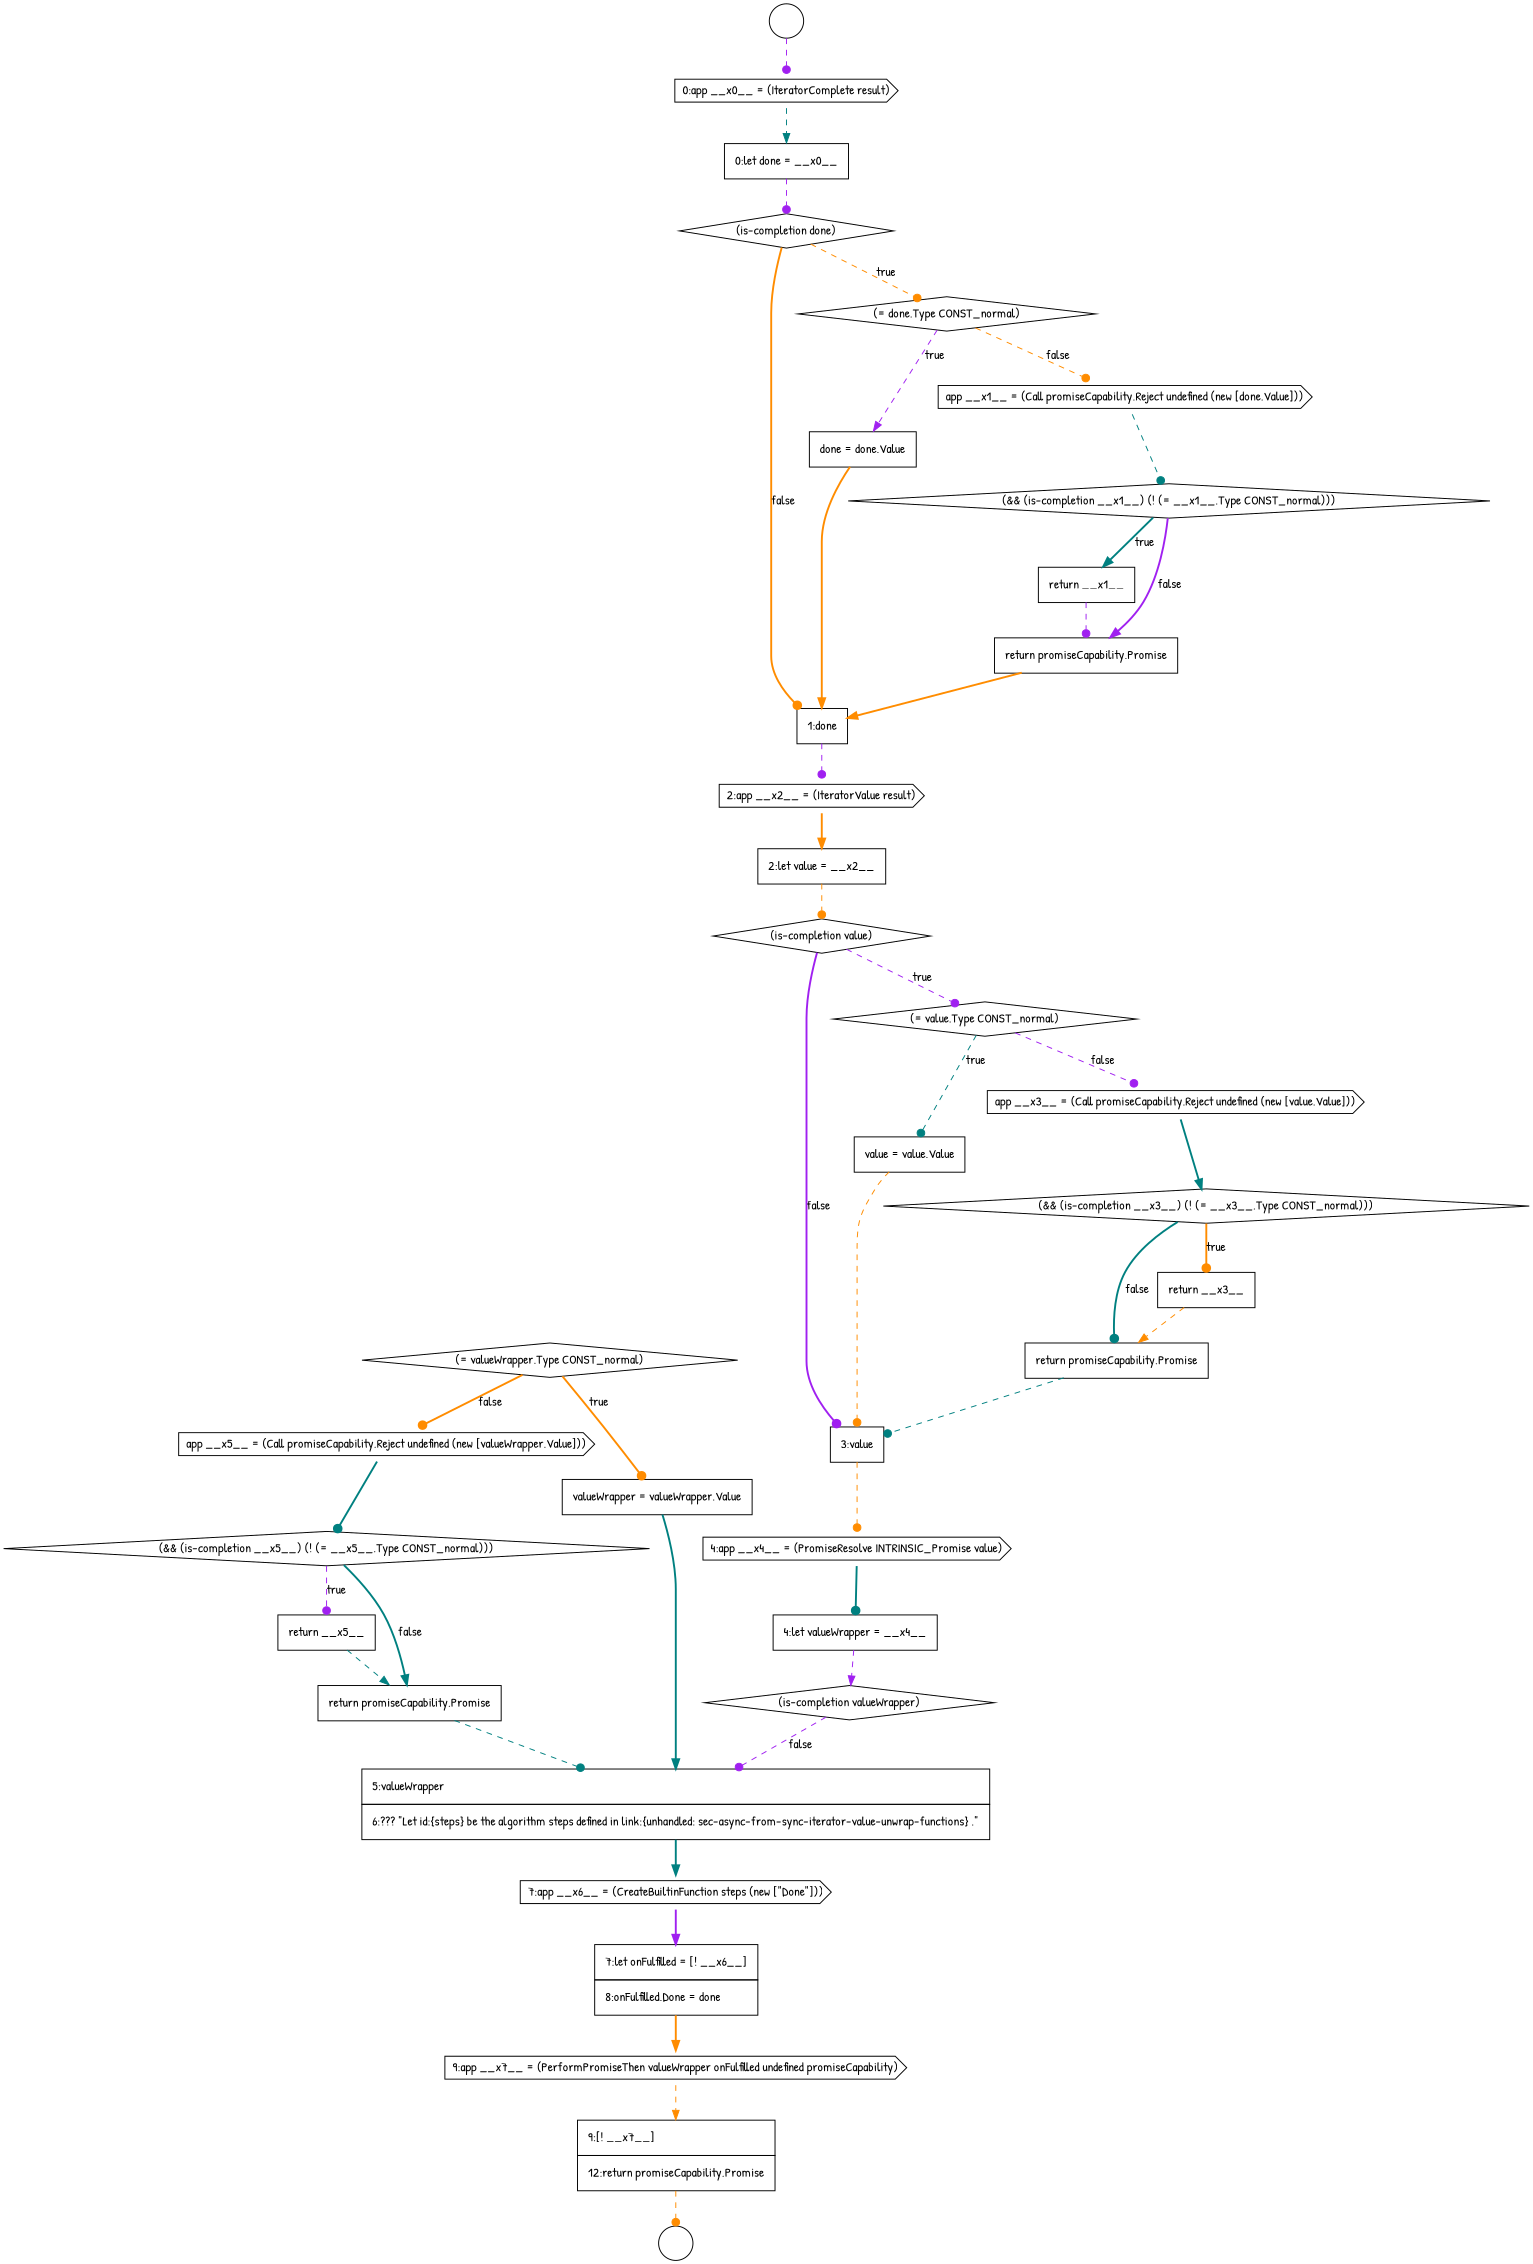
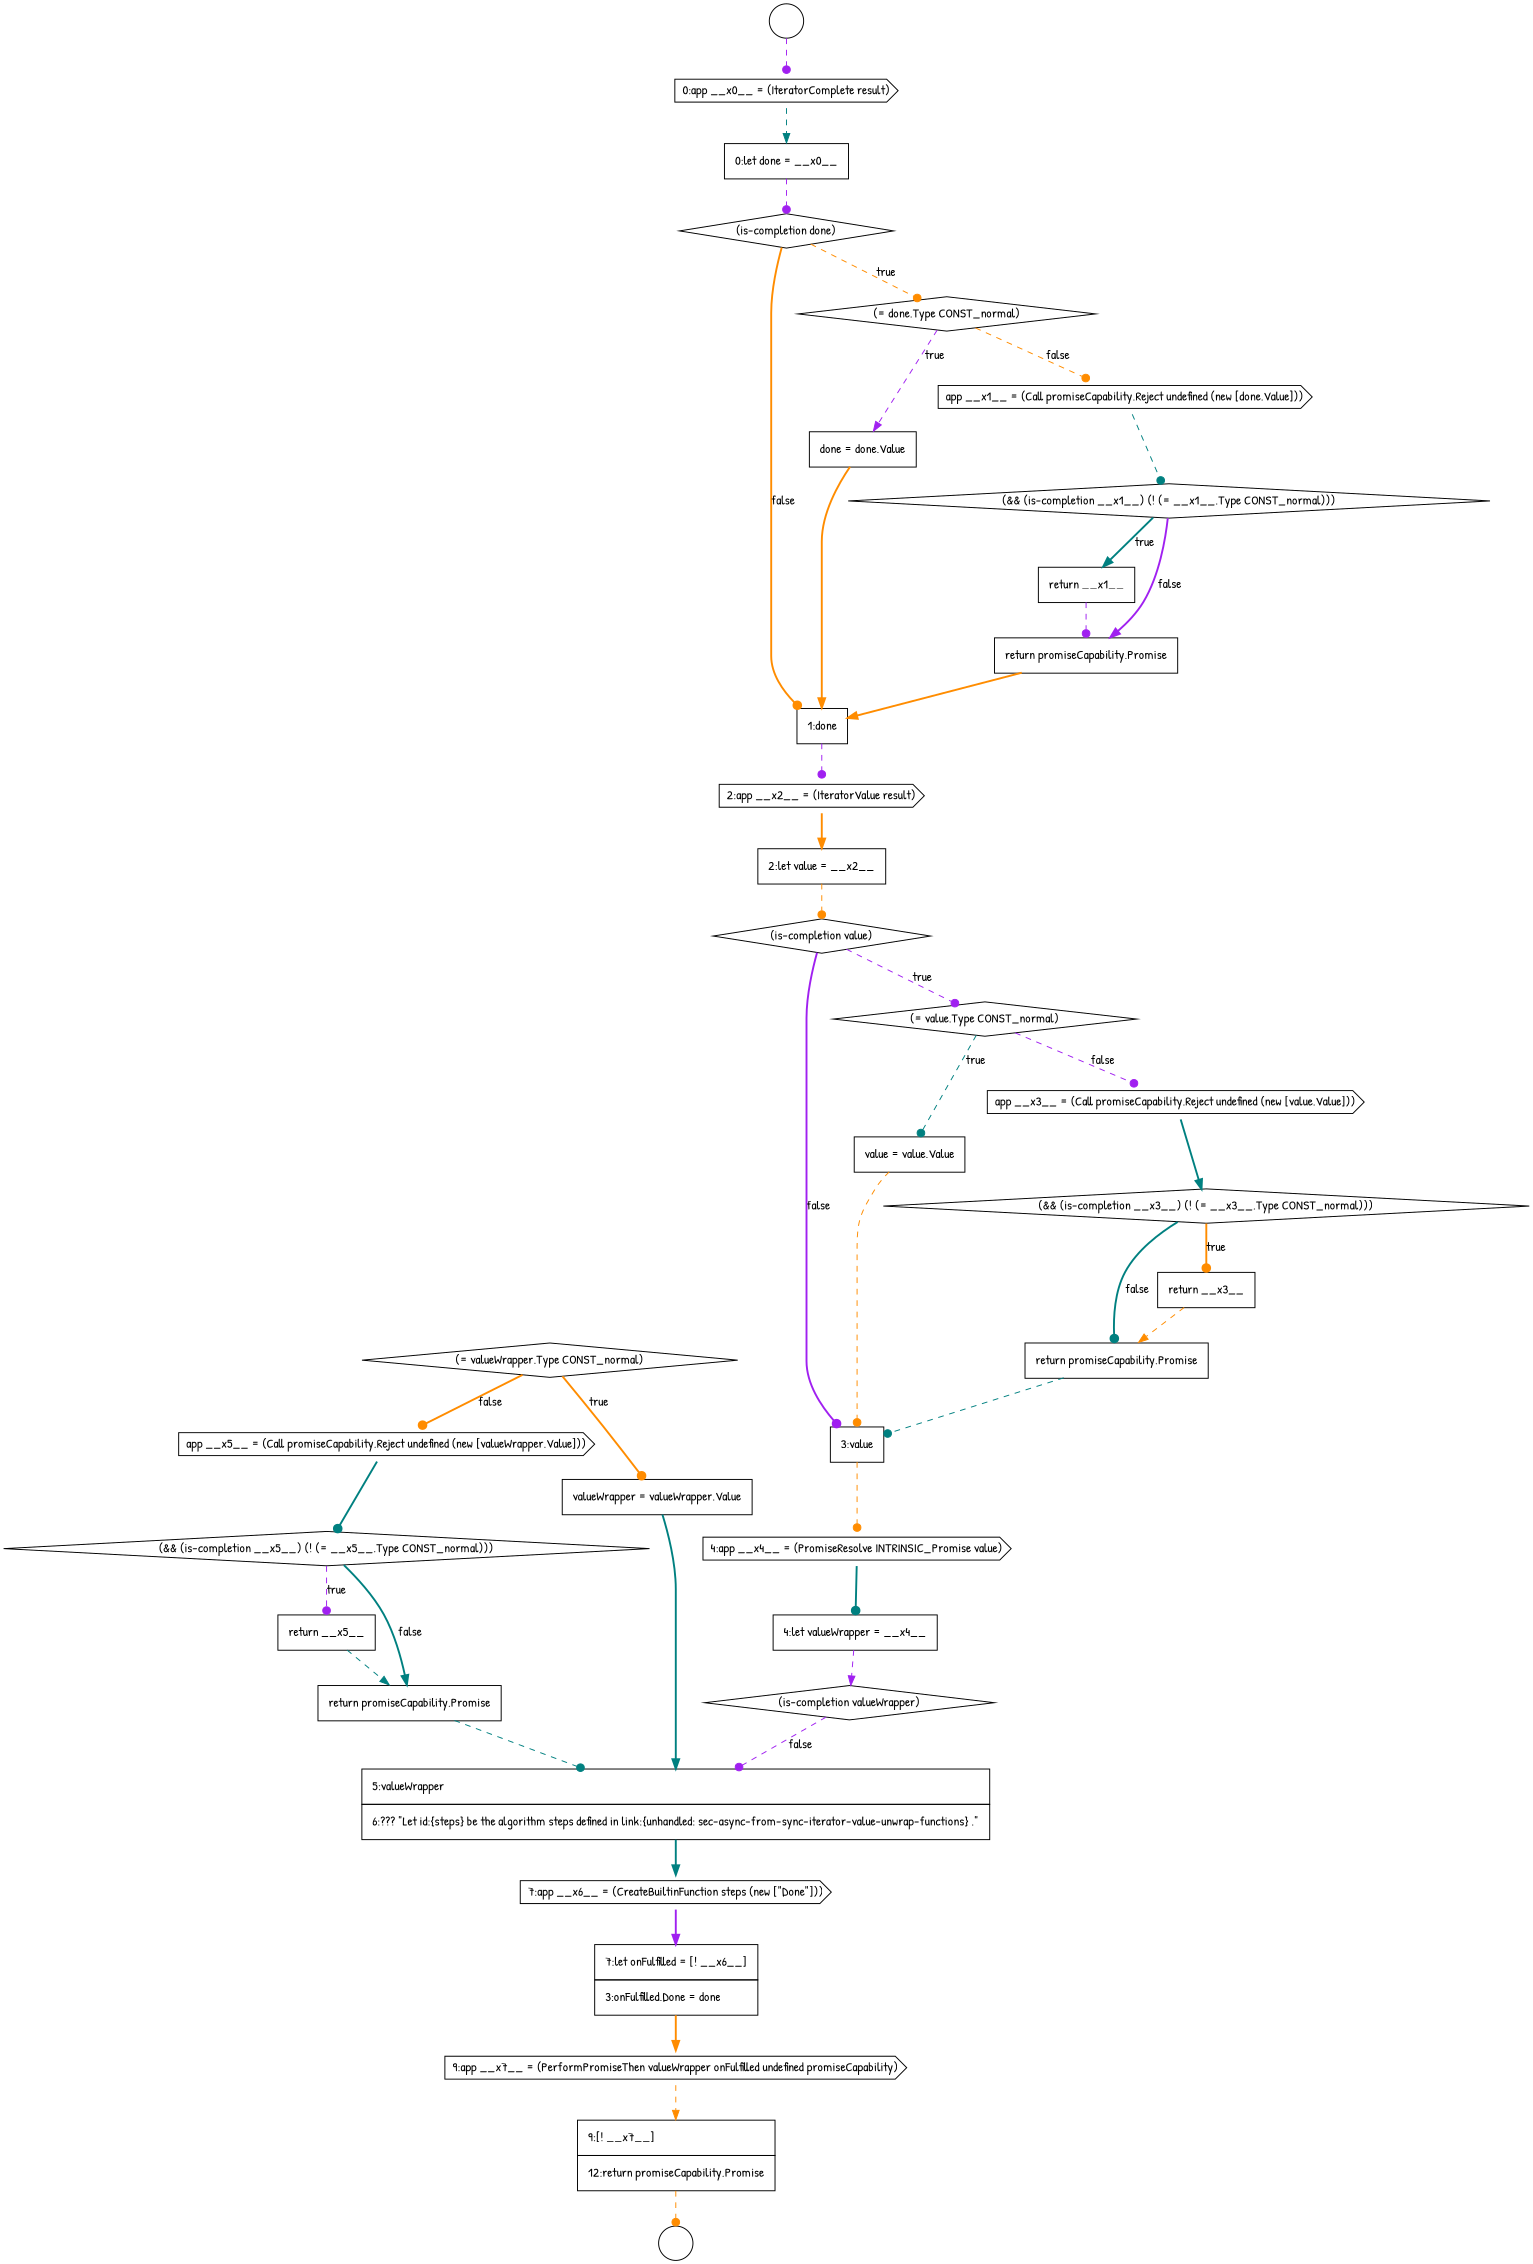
node "7:let onFulfilled = [! __x6__]": text "8:onFulfilled.Done = done" -> "3:onFulfilled.Done = done"
